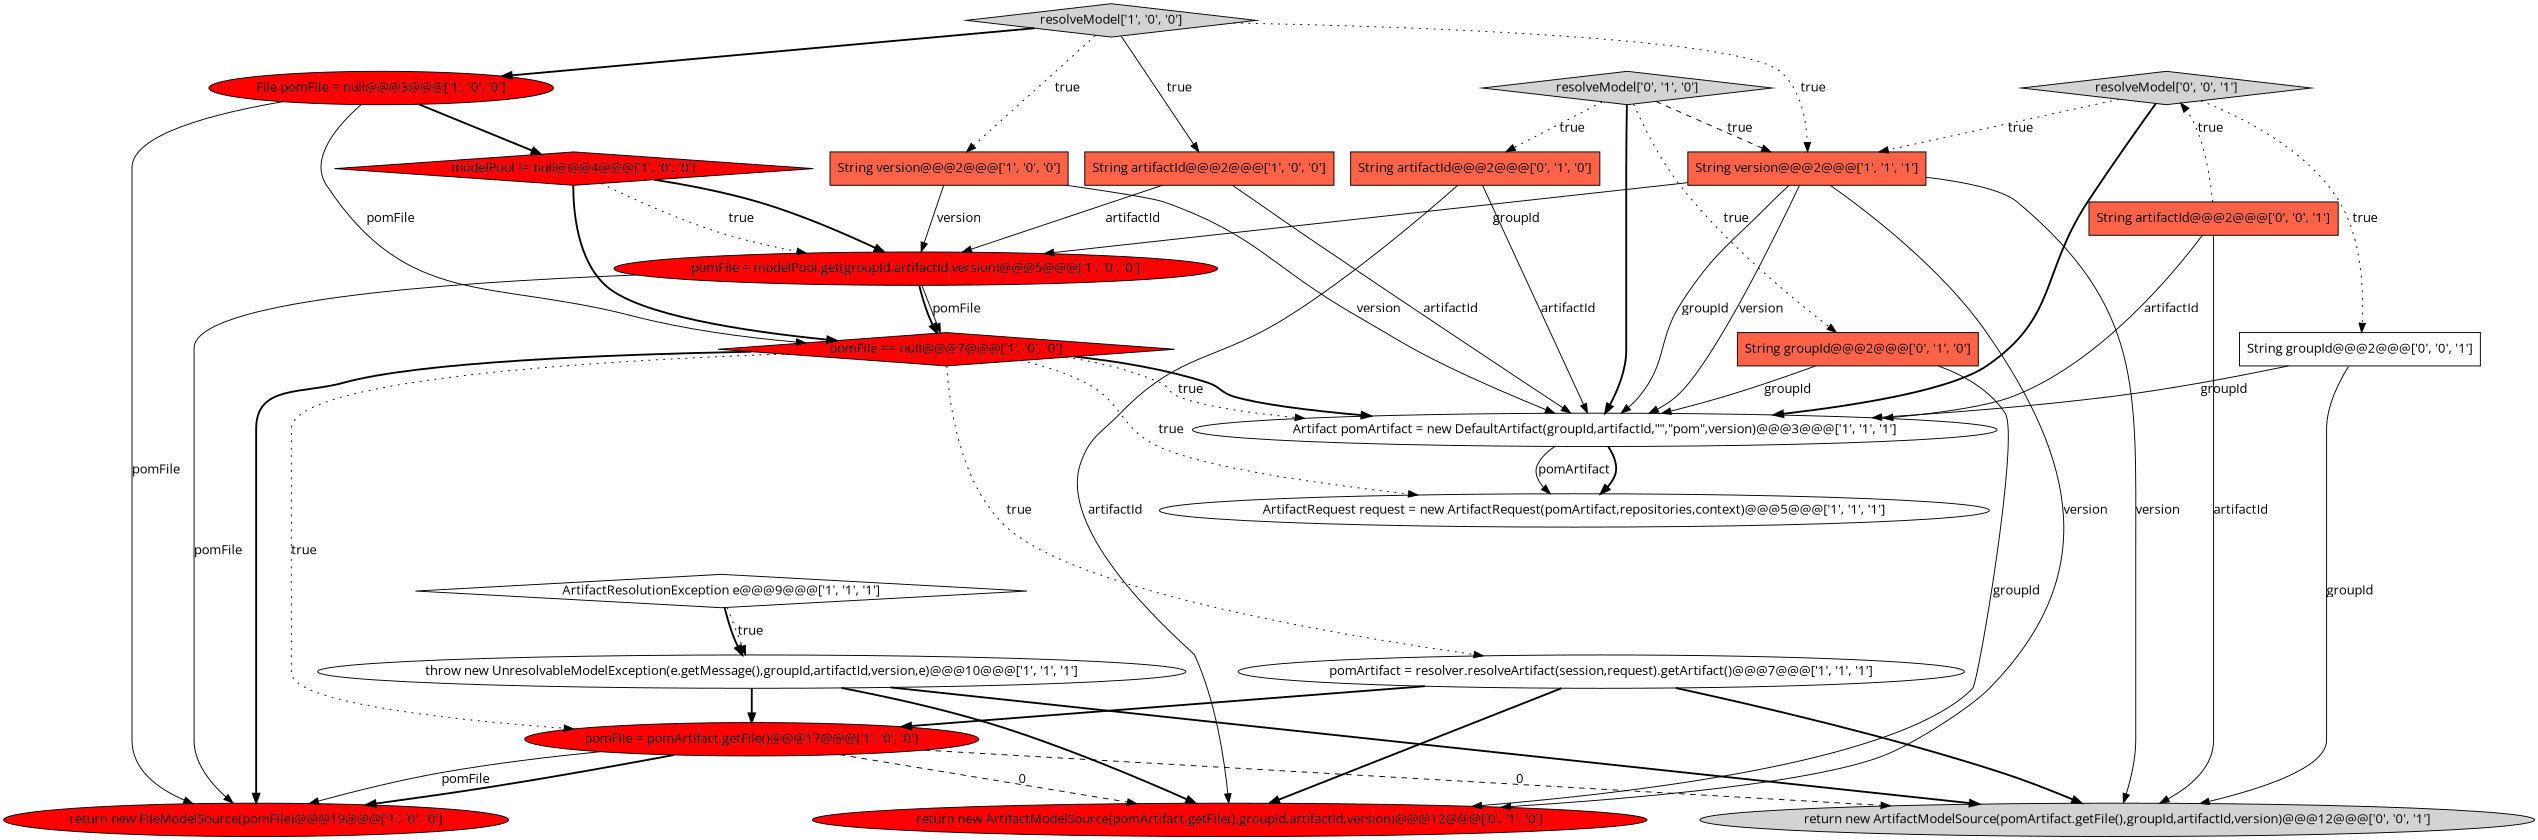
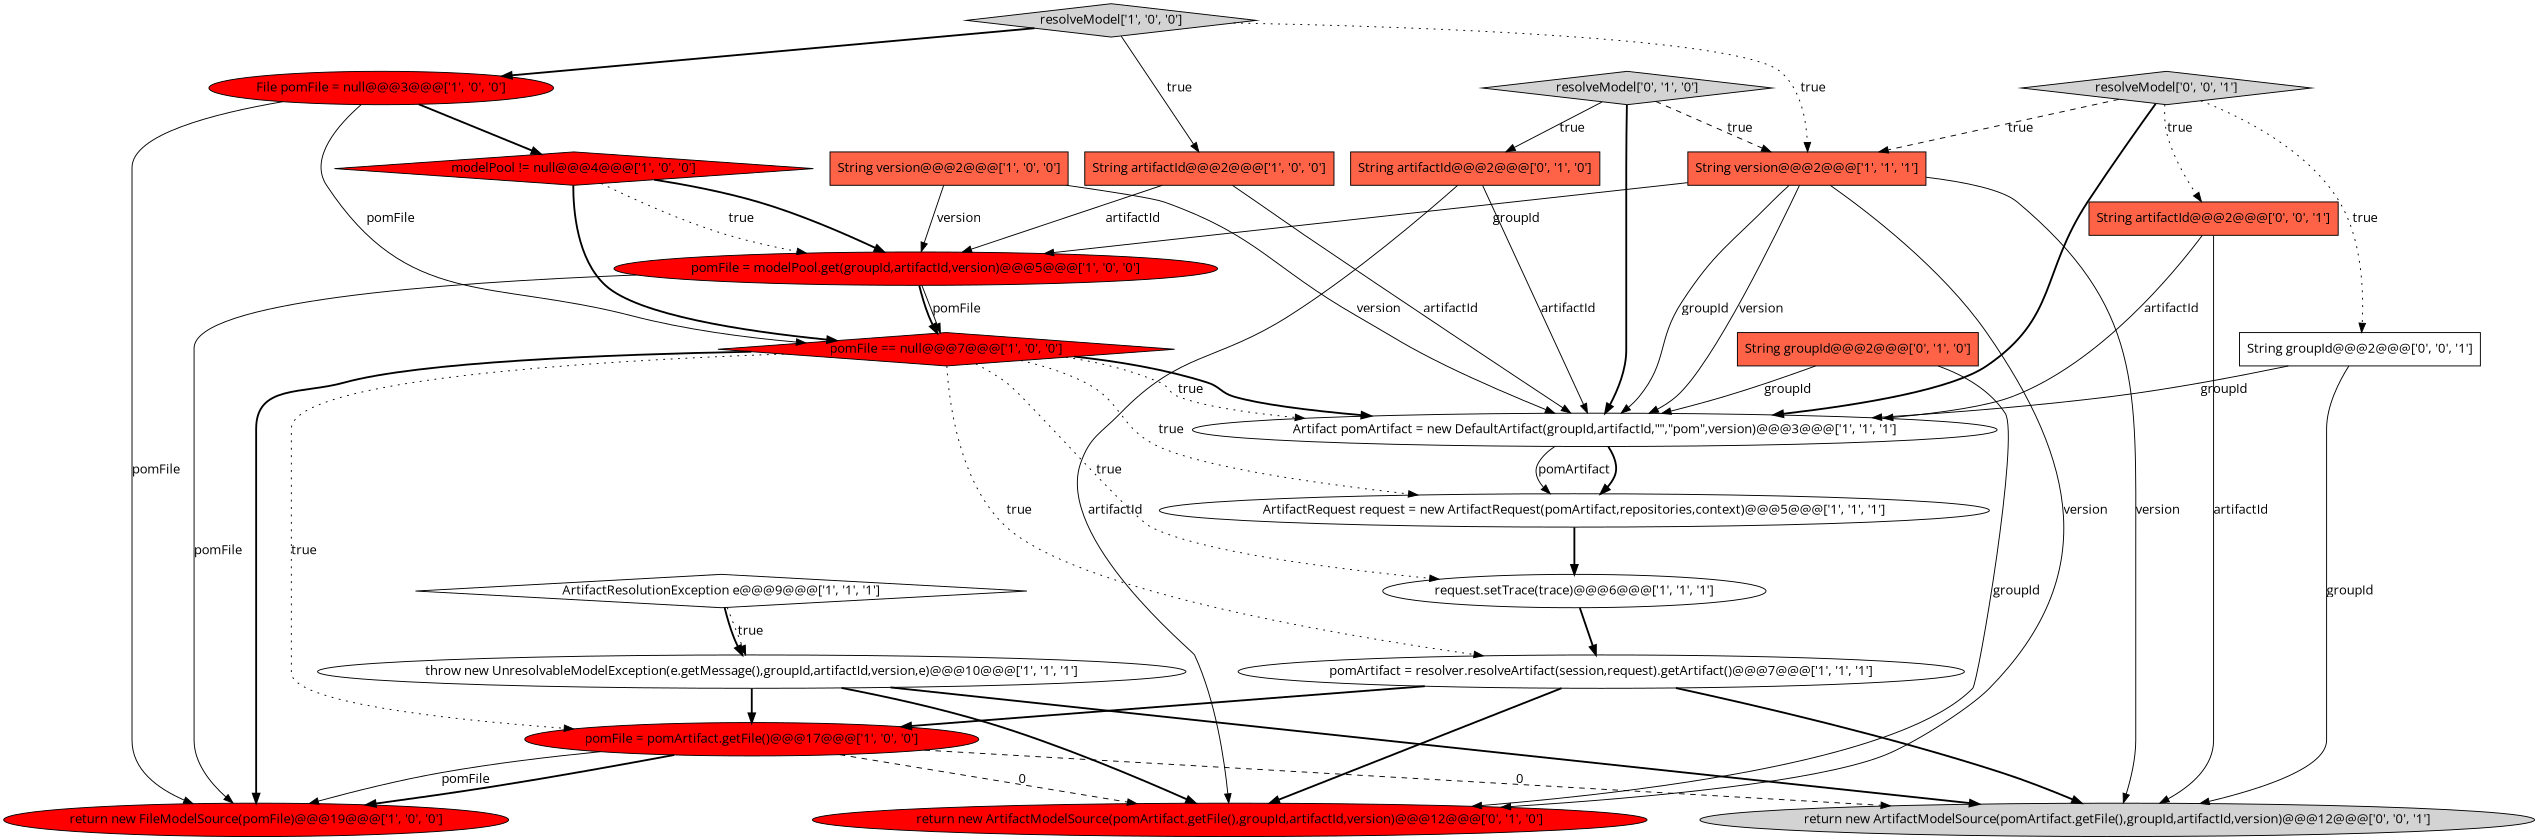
edge "resolveModel['1', '0', '0']" -> "String version@@@2@@@['1', '0', '0']": removed, label "true"
edge "resolveModel['0', '1', '0']" -> "String artifactId@@@2@@@['0', '1', '0']": style dotted -> solid
edge "resolveModel['0', '0', '1']" -> "String version@@@2@@@['1', '1', '1']": style dotted -> dashed
edge "String artifactId@@@2@@@['0', '0', '1']" -> "resolveModel['0', '0', '1']": reversed
edge "resolveModel['0', '1', '0']" -> "String groupId@@@2@@@['0', '1', '0']": removed, label "true"
node "request.setTrace(trace)@@@6@@@['1', '1', '1']": added
